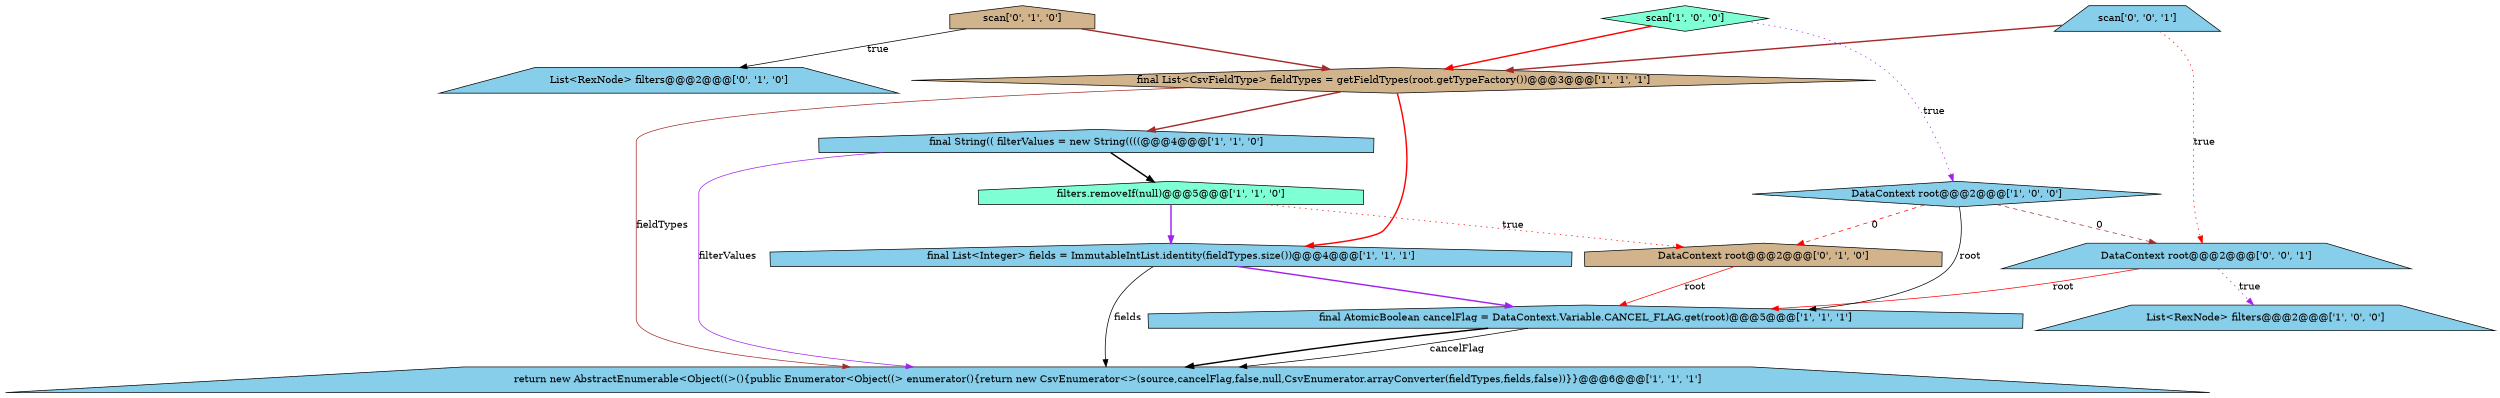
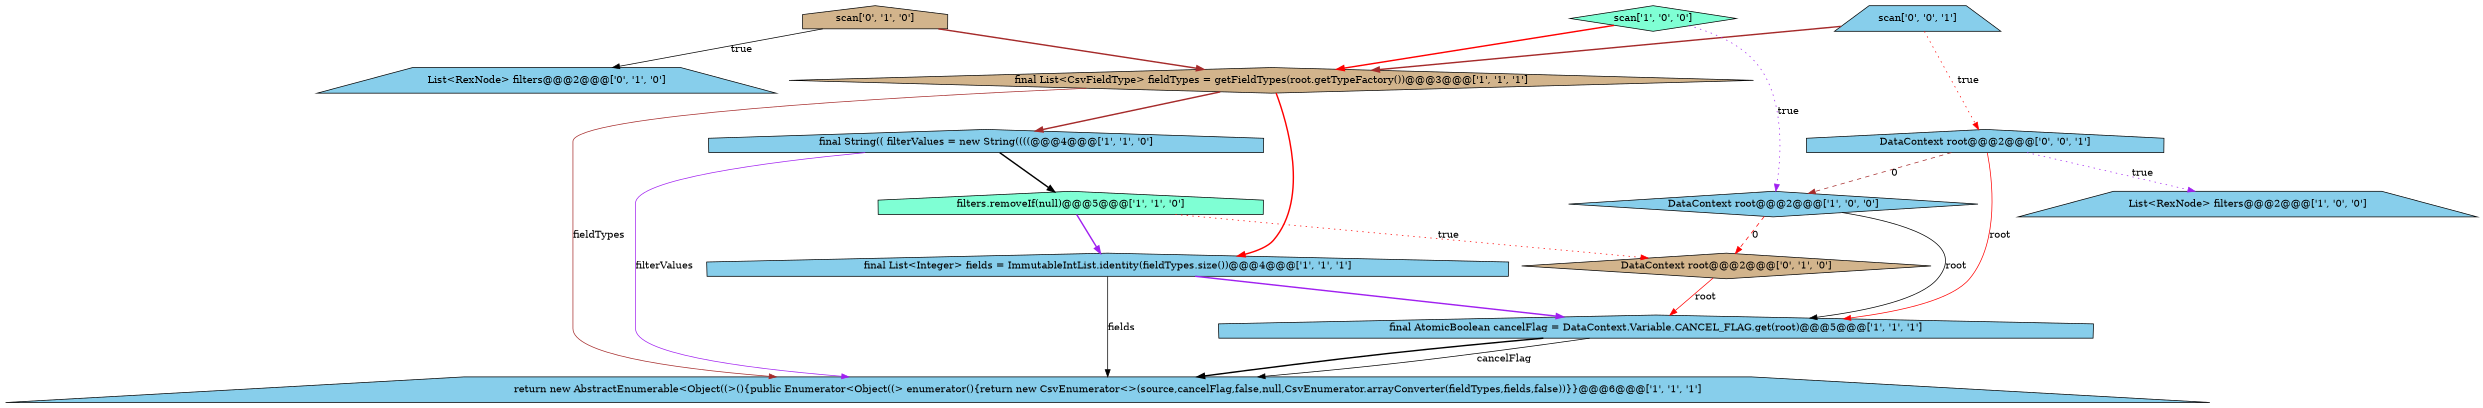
edge "DataContext root@@@2@@@['1', '0', '0']" -> "DataContext root@@@2@@@['0', '0', '1']": reversed
node "DataContext root@@@2@@@['0', '1', '0']": shape house -> diamond
node "DataContext root@@@2@@@['0', '0', '1']": shape trapezium -> house
